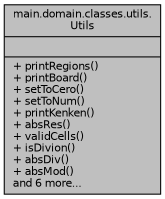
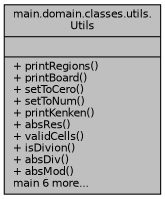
node "main.domain.classes.utils.": text "and 6 more..." -> "main 6 more..."
